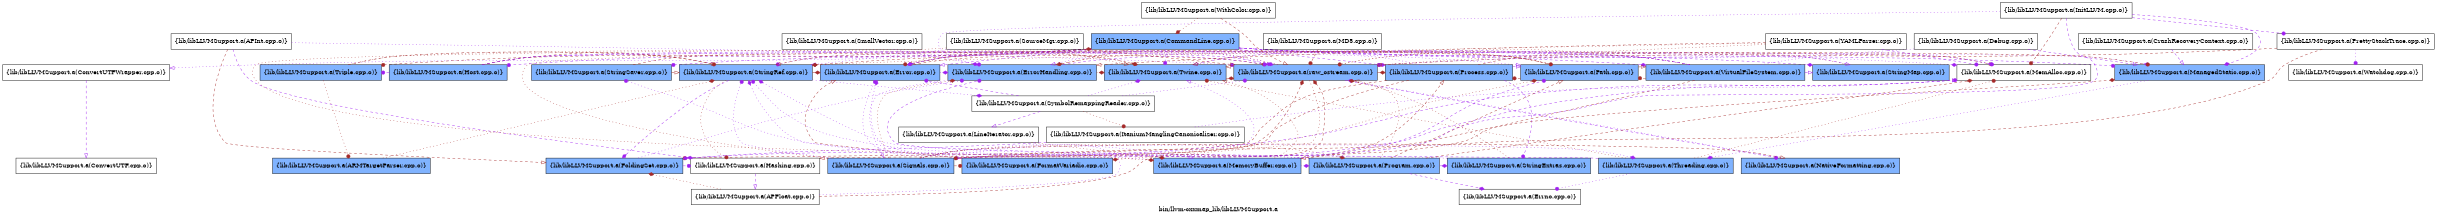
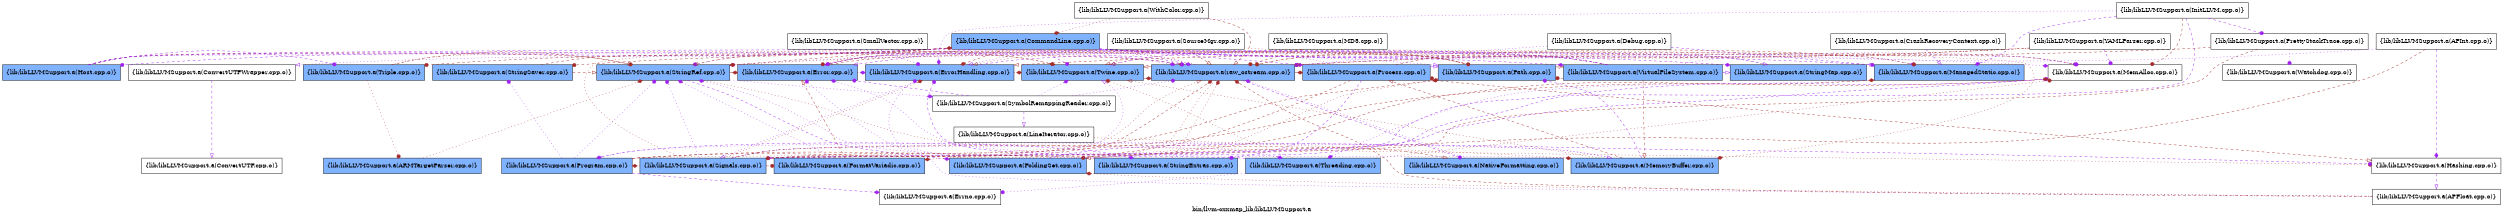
edge "{lib/libLLVMSupport.a(raw_ostream.cpp.o)}" -> "{lib/libLLVMSupport.a(Path.cpp.o)}": style dotted -> dashed
edge "{lib/libLLVMSupport.a(CommandLine.cpp.o)}" -> "{lib/libLLVMSupport.a(StringSaver.cpp.o)}": color purple -> brown
edge "{lib/libLLVMSupport.a(Program.cpp.o)}" -> "{lib/libLLVMSupport.a(Path.cpp.o)}": arrowhead onormal -> diamond
node "{lib/libLLVMSupport.a(ItaniumManglingCanonicalizer.cpp.o)}": removed
